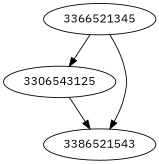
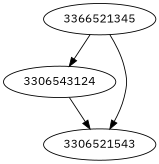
node "3306543125": label "3306543125" -> "3306543124"
node "3386521543": label "3386521543" -> "3306521543"
